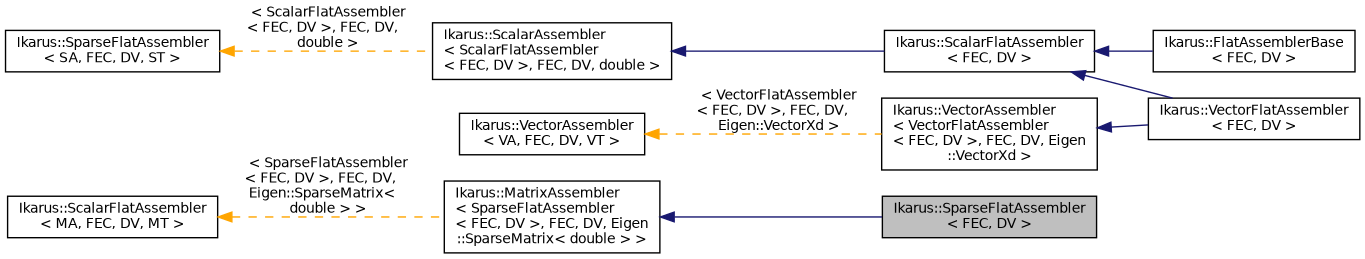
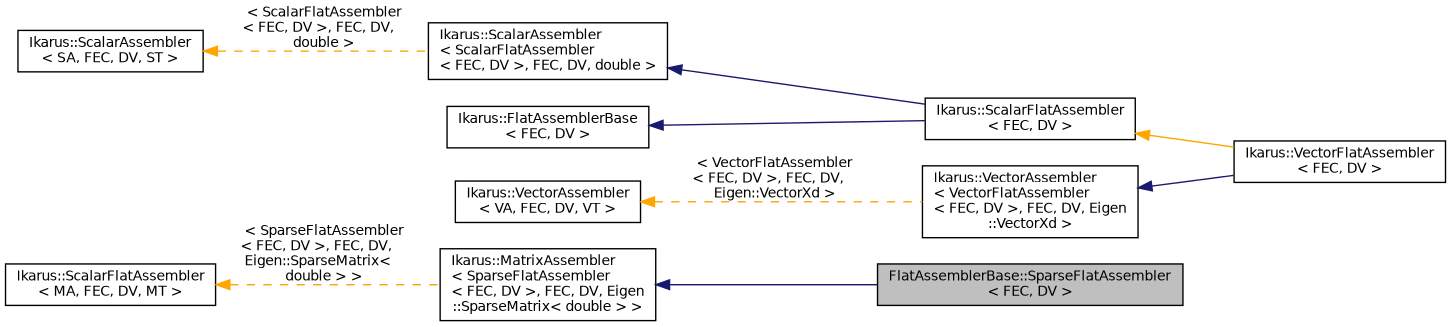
node "Ikarus::SparseFlatAssembler < SA, FEC, DV, ST >": label "Ikarus::SparseFlatAssembler < SA, FEC, DV, ST >" -> "Ikarus::ScalarAssembler < SA, FEC, DV, ST >"
edge "Ikarus::FlatAssemblerBase < FEC, DV >" -> "Ikarus::ScalarFlatAssembler < FEC, DV >": reversed
edge "Ikarus::VectorFlatAssembler < FEC, DV >" -> "Ikarus::ScalarFlatAssembler < FEC, DV >": color midnightblue -> orange
node "Ikarus::SparseFlatAssembler < FEC, DV >": label "Ikarus::SparseFlatAssembler < FEC, DV >" -> "FlatAssemblerBase::SparseFlatAssembler < FEC, DV >"
